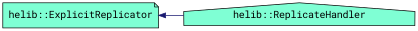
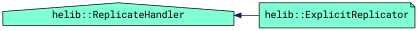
edge "helib::ReplicateHandler" -> "helib::ExplicitReplicator": reversed
